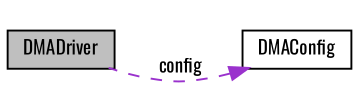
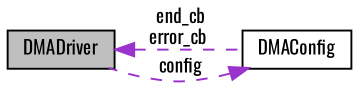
edge "DMAConfig" -> "DMADriver": added, label "end_cb error_cb"
